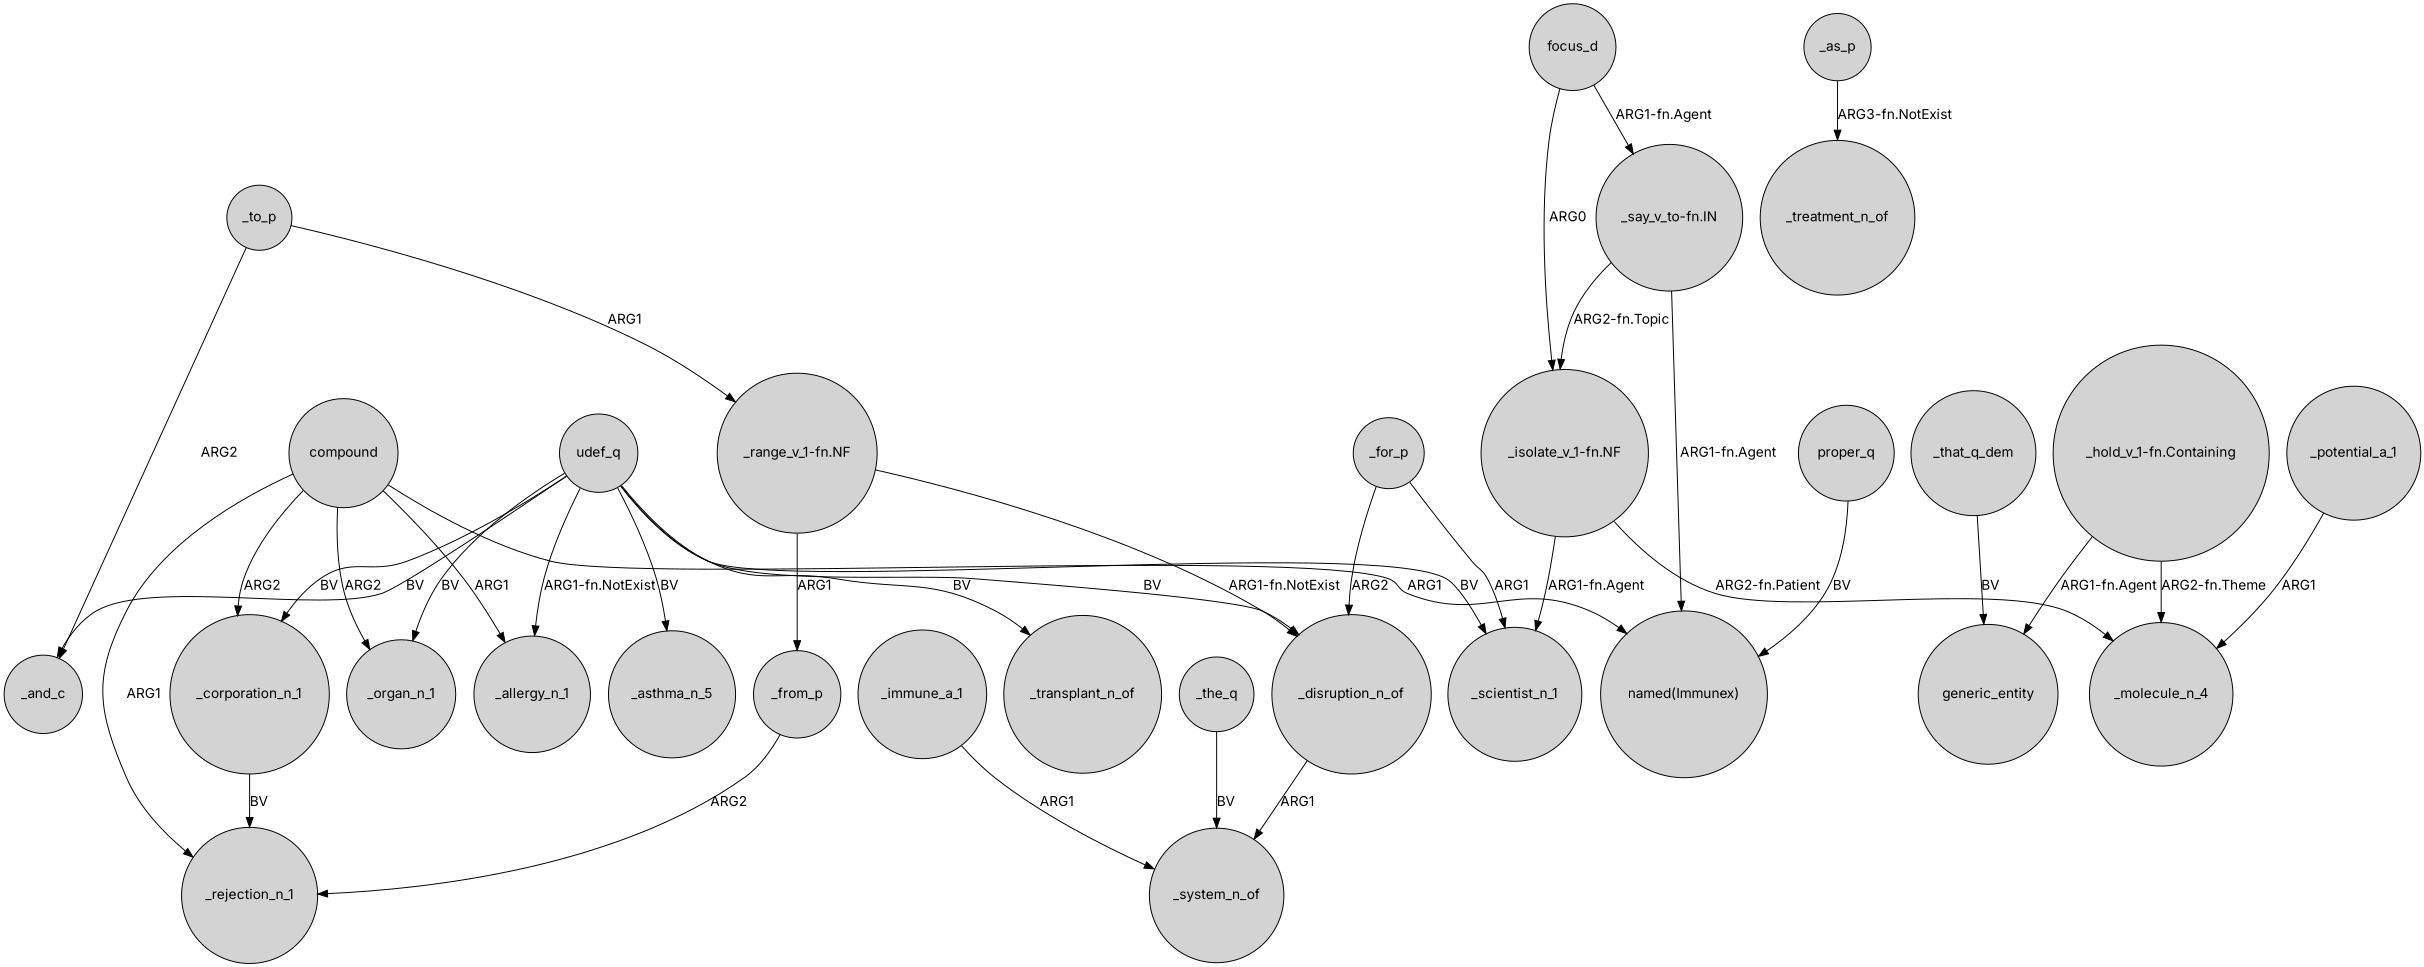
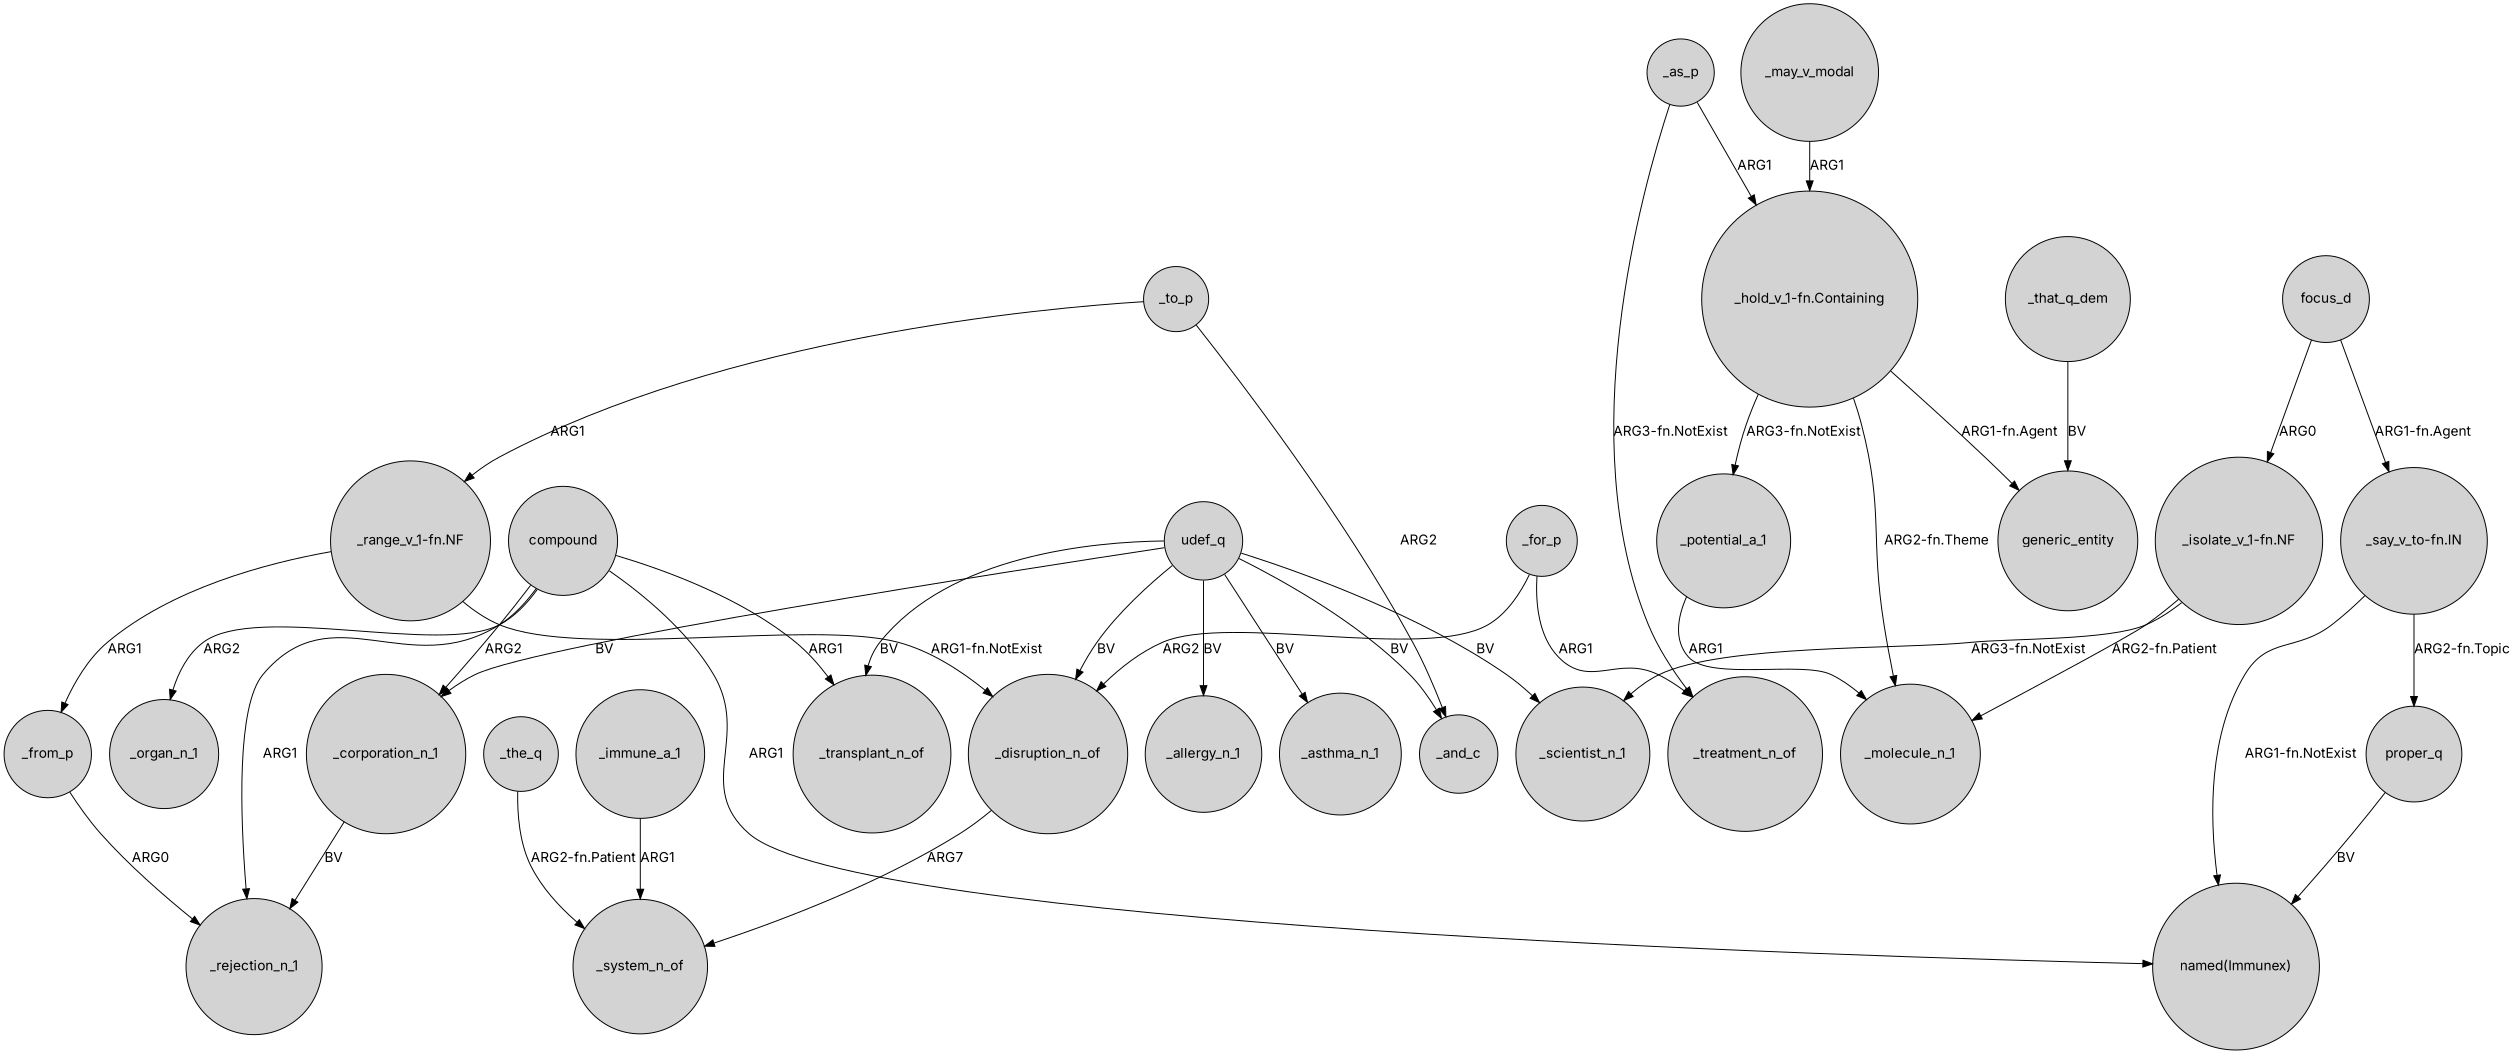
node "_may_v_modal": added
edge "_as_p" -> "_hold_v_1-fn.Containing": added, label "ARG1"
edge "_say_v_to-fn.IN" -> "_isolate_v_1-fn.NF": now "_say_v_to-fn.IN" -> "proper_q"
edge "_hold_v_1-fn.Containing" -> "_potential_a_1": added, label "ARG3-fn.NotExist"
edge "_say_v_to-fn.IN" -> "named(Immunex)": label "ARG1-fn.Agent" -> "ARG1-fn.NotExist"
edge "_for_p" -> "_scientist_n_1": now "_for_p" -> "_treatment_n_of"
edge "udef_q" -> "_organ_n_1": removed, label "BV"
edge "compound" -> "_allergy_n_1": now "compound" -> "_transplant_n_of"
edge "udef_q" -> "_allergy_n_1": label "ARG1-fn.NotExist" -> "BV"
edge "_isolate_v_1-fn.NF" -> "_scientist_n_1": label "ARG1-fn.Agent" -> "ARG3-fn.NotExist"
node "_asthma_n_5": label "_asthma_n_5" -> "_asthma_n_1"
node "_molecule_n_4": label "_molecule_n_4" -> "_molecule_n_1"
edge "_from_p" -> "_rejection_n_1": label "ARG2" -> "ARG0"
edge "_the_q" -> "_system_n_of": label "BV" -> "ARG2-fn.Patient"
edge "_disruption_n_of" -> "_system_n_of": label "ARG1" -> "ARG7"
